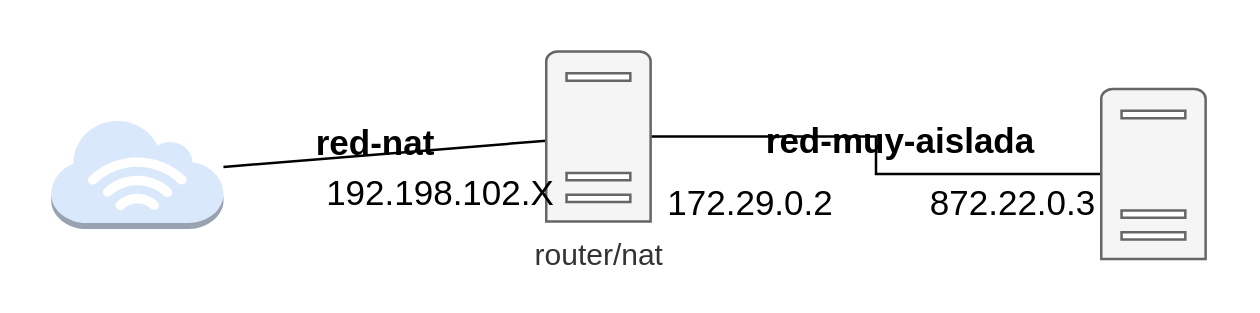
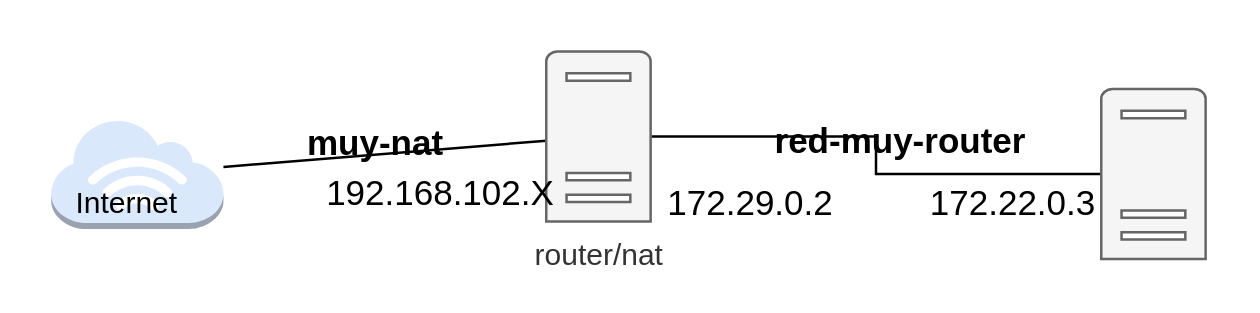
node "red-muy-aislada": label "red-muy-aislada" -> "red-muy-router"
node "red-nat": label "red-nat" -> "muy-nat"
node "192.198.102.X": label "192.198.102.X" -> "192.168.102.X"
node "Internet": added
node "872.22.0.3": label "872.22.0.3" -> "172.22.0.3"
